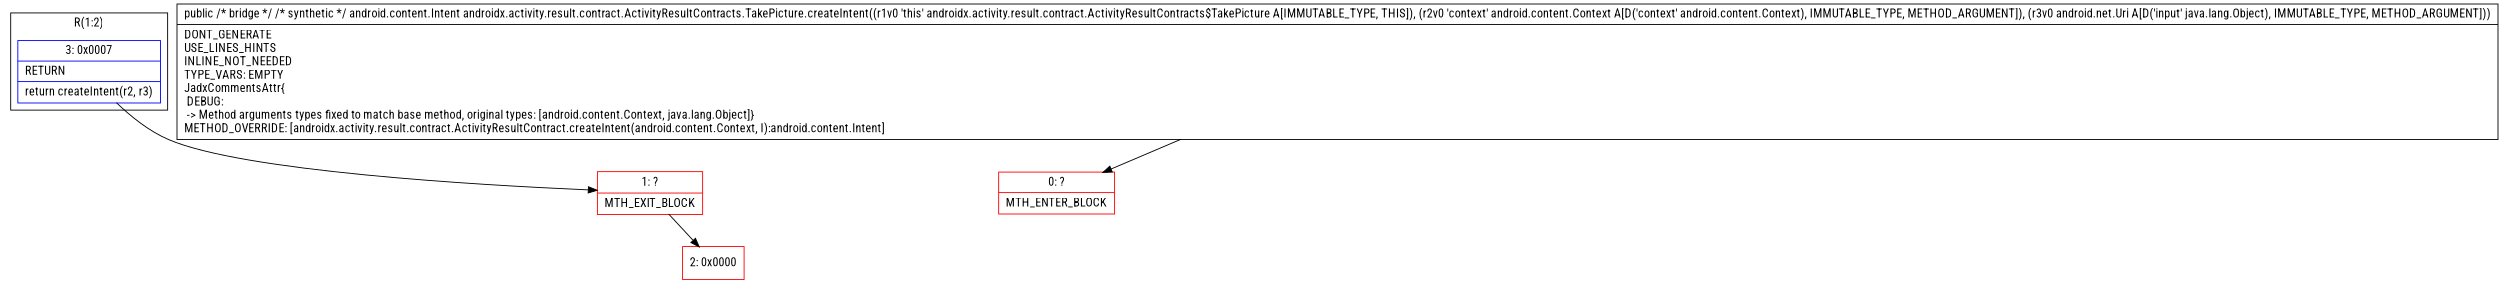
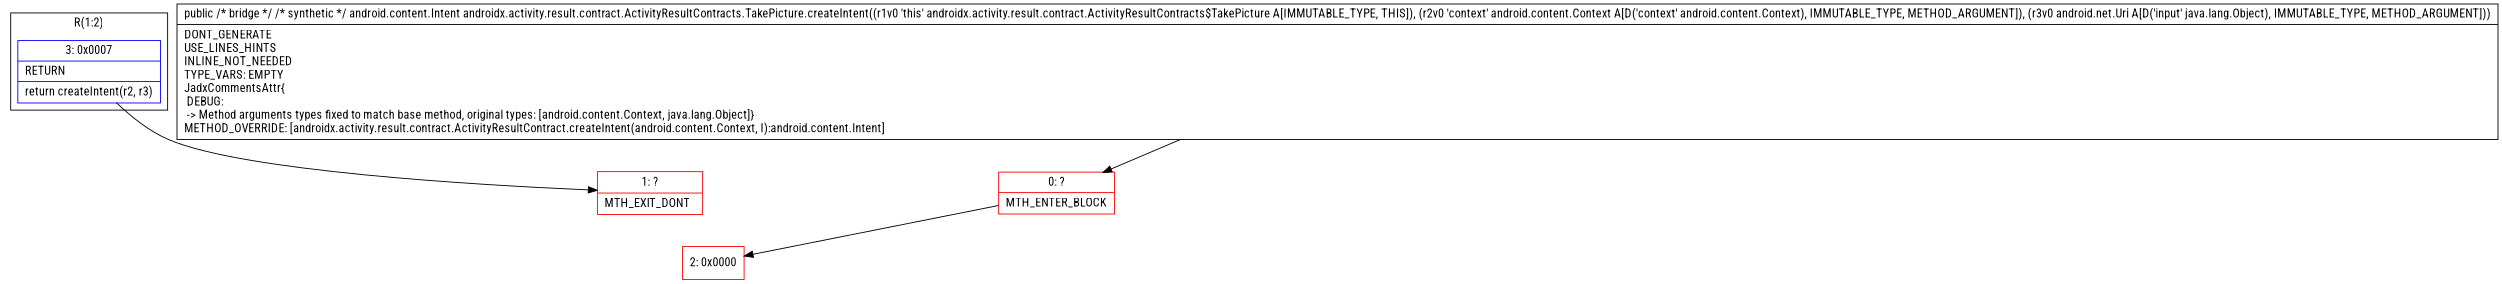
node "1: ?": text "MTH_EXIT_BLOCK" -> "MTH_EXIT_DONT"
edge "1: ?" -> "2: 0x0000": now "0: ?" -> "2: 0x0000"
